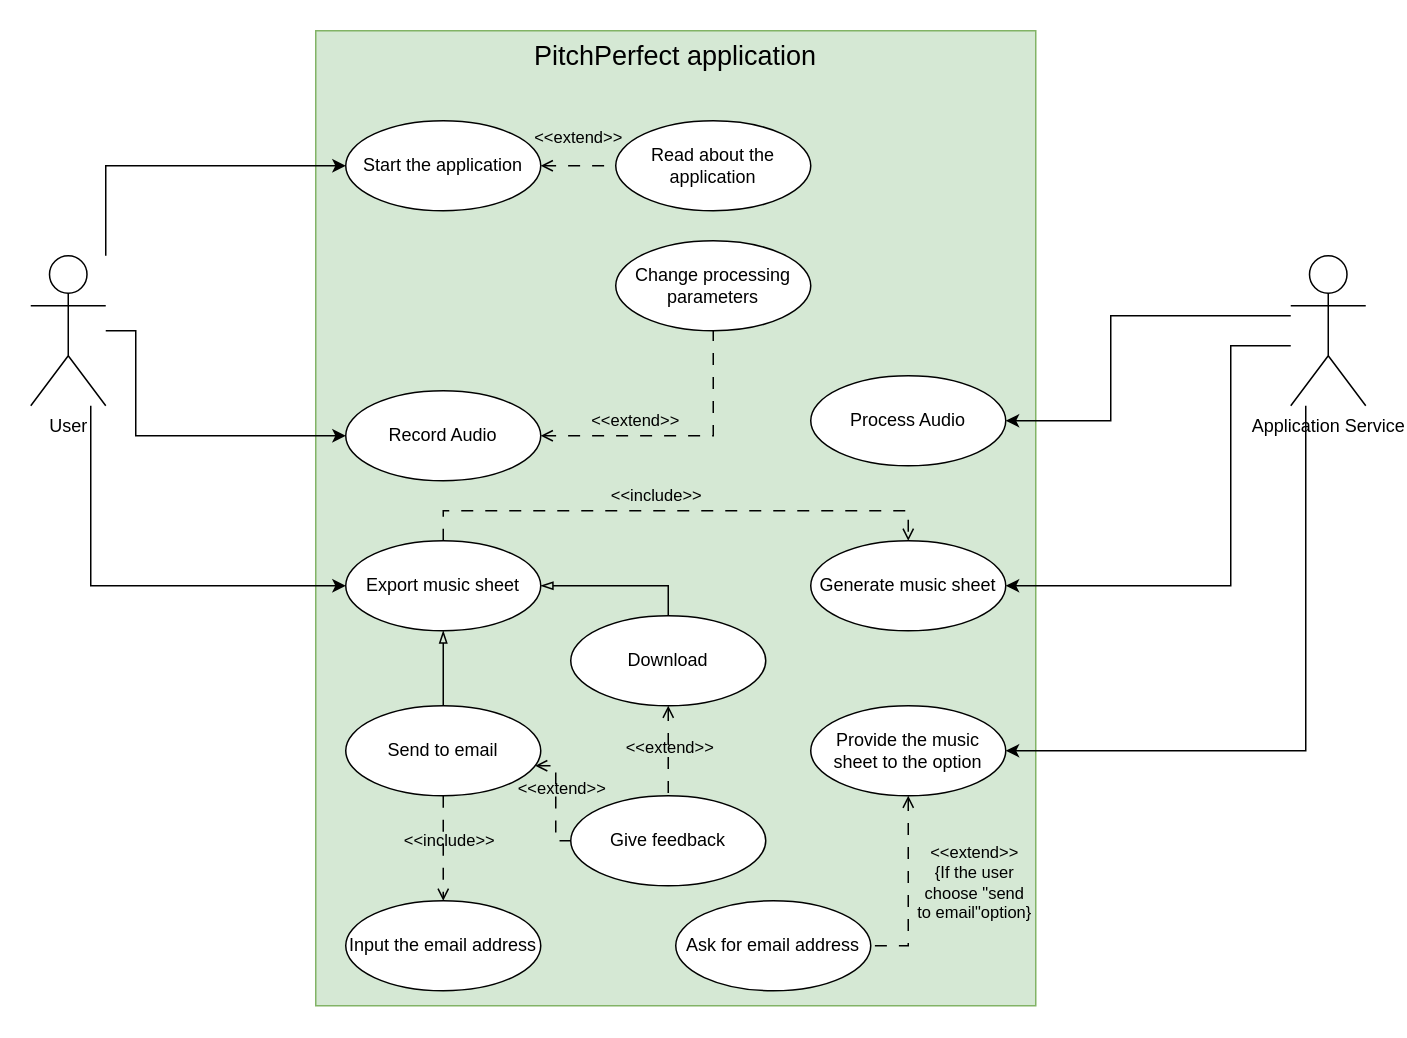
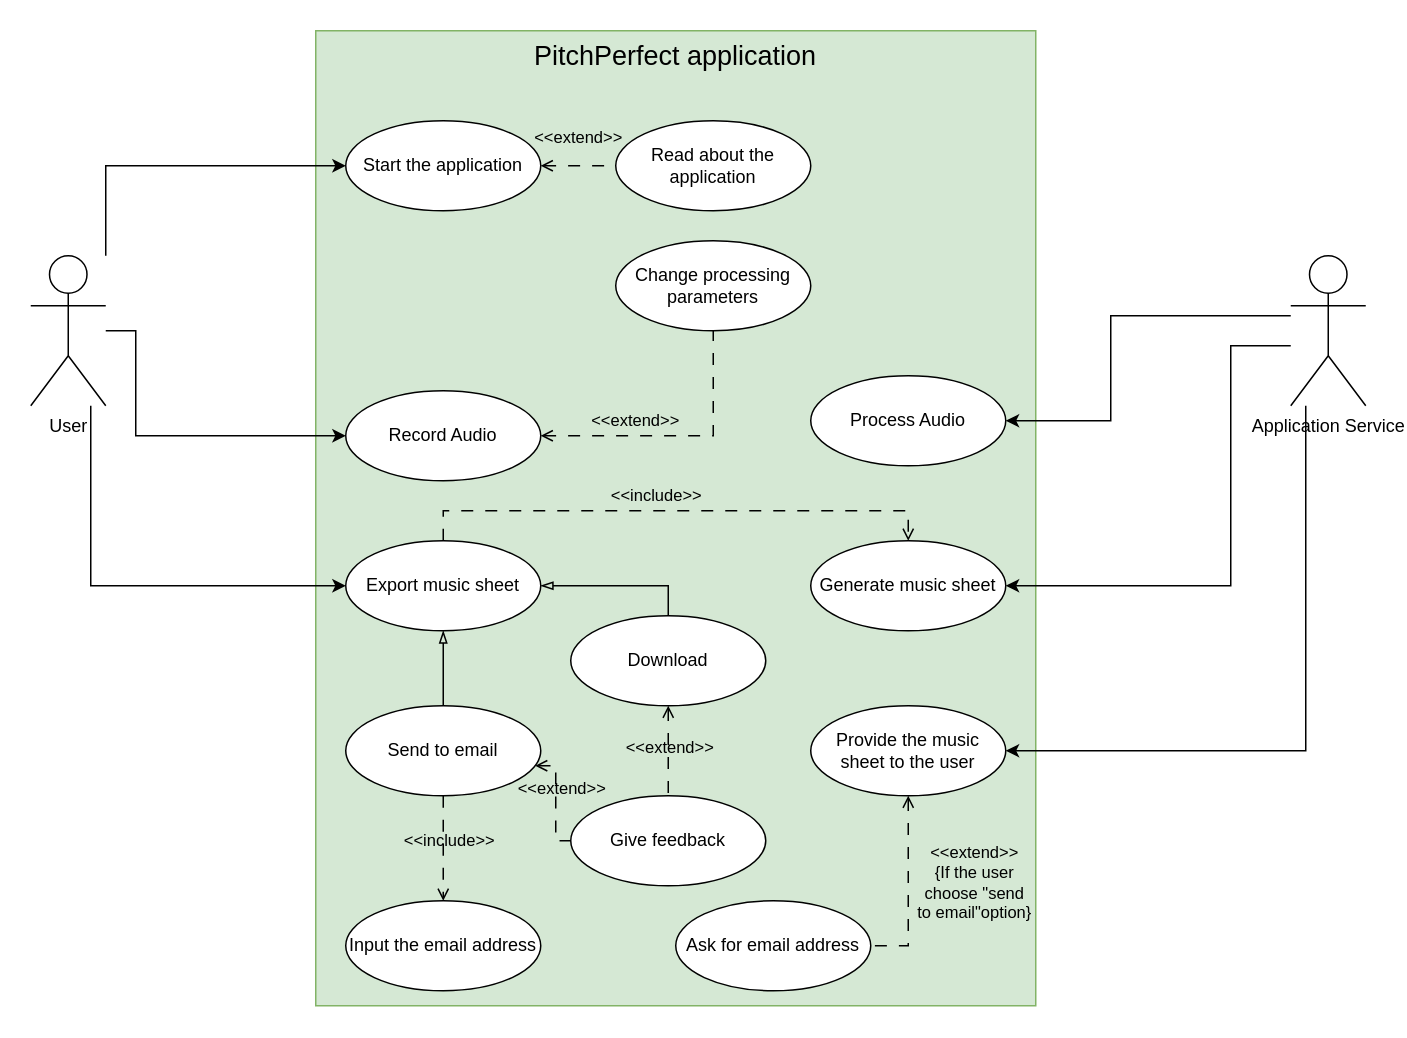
node "Provide the music sheet to the option": label "Provide the music sheet to the option" -> "Provide the music sheet to the user"
